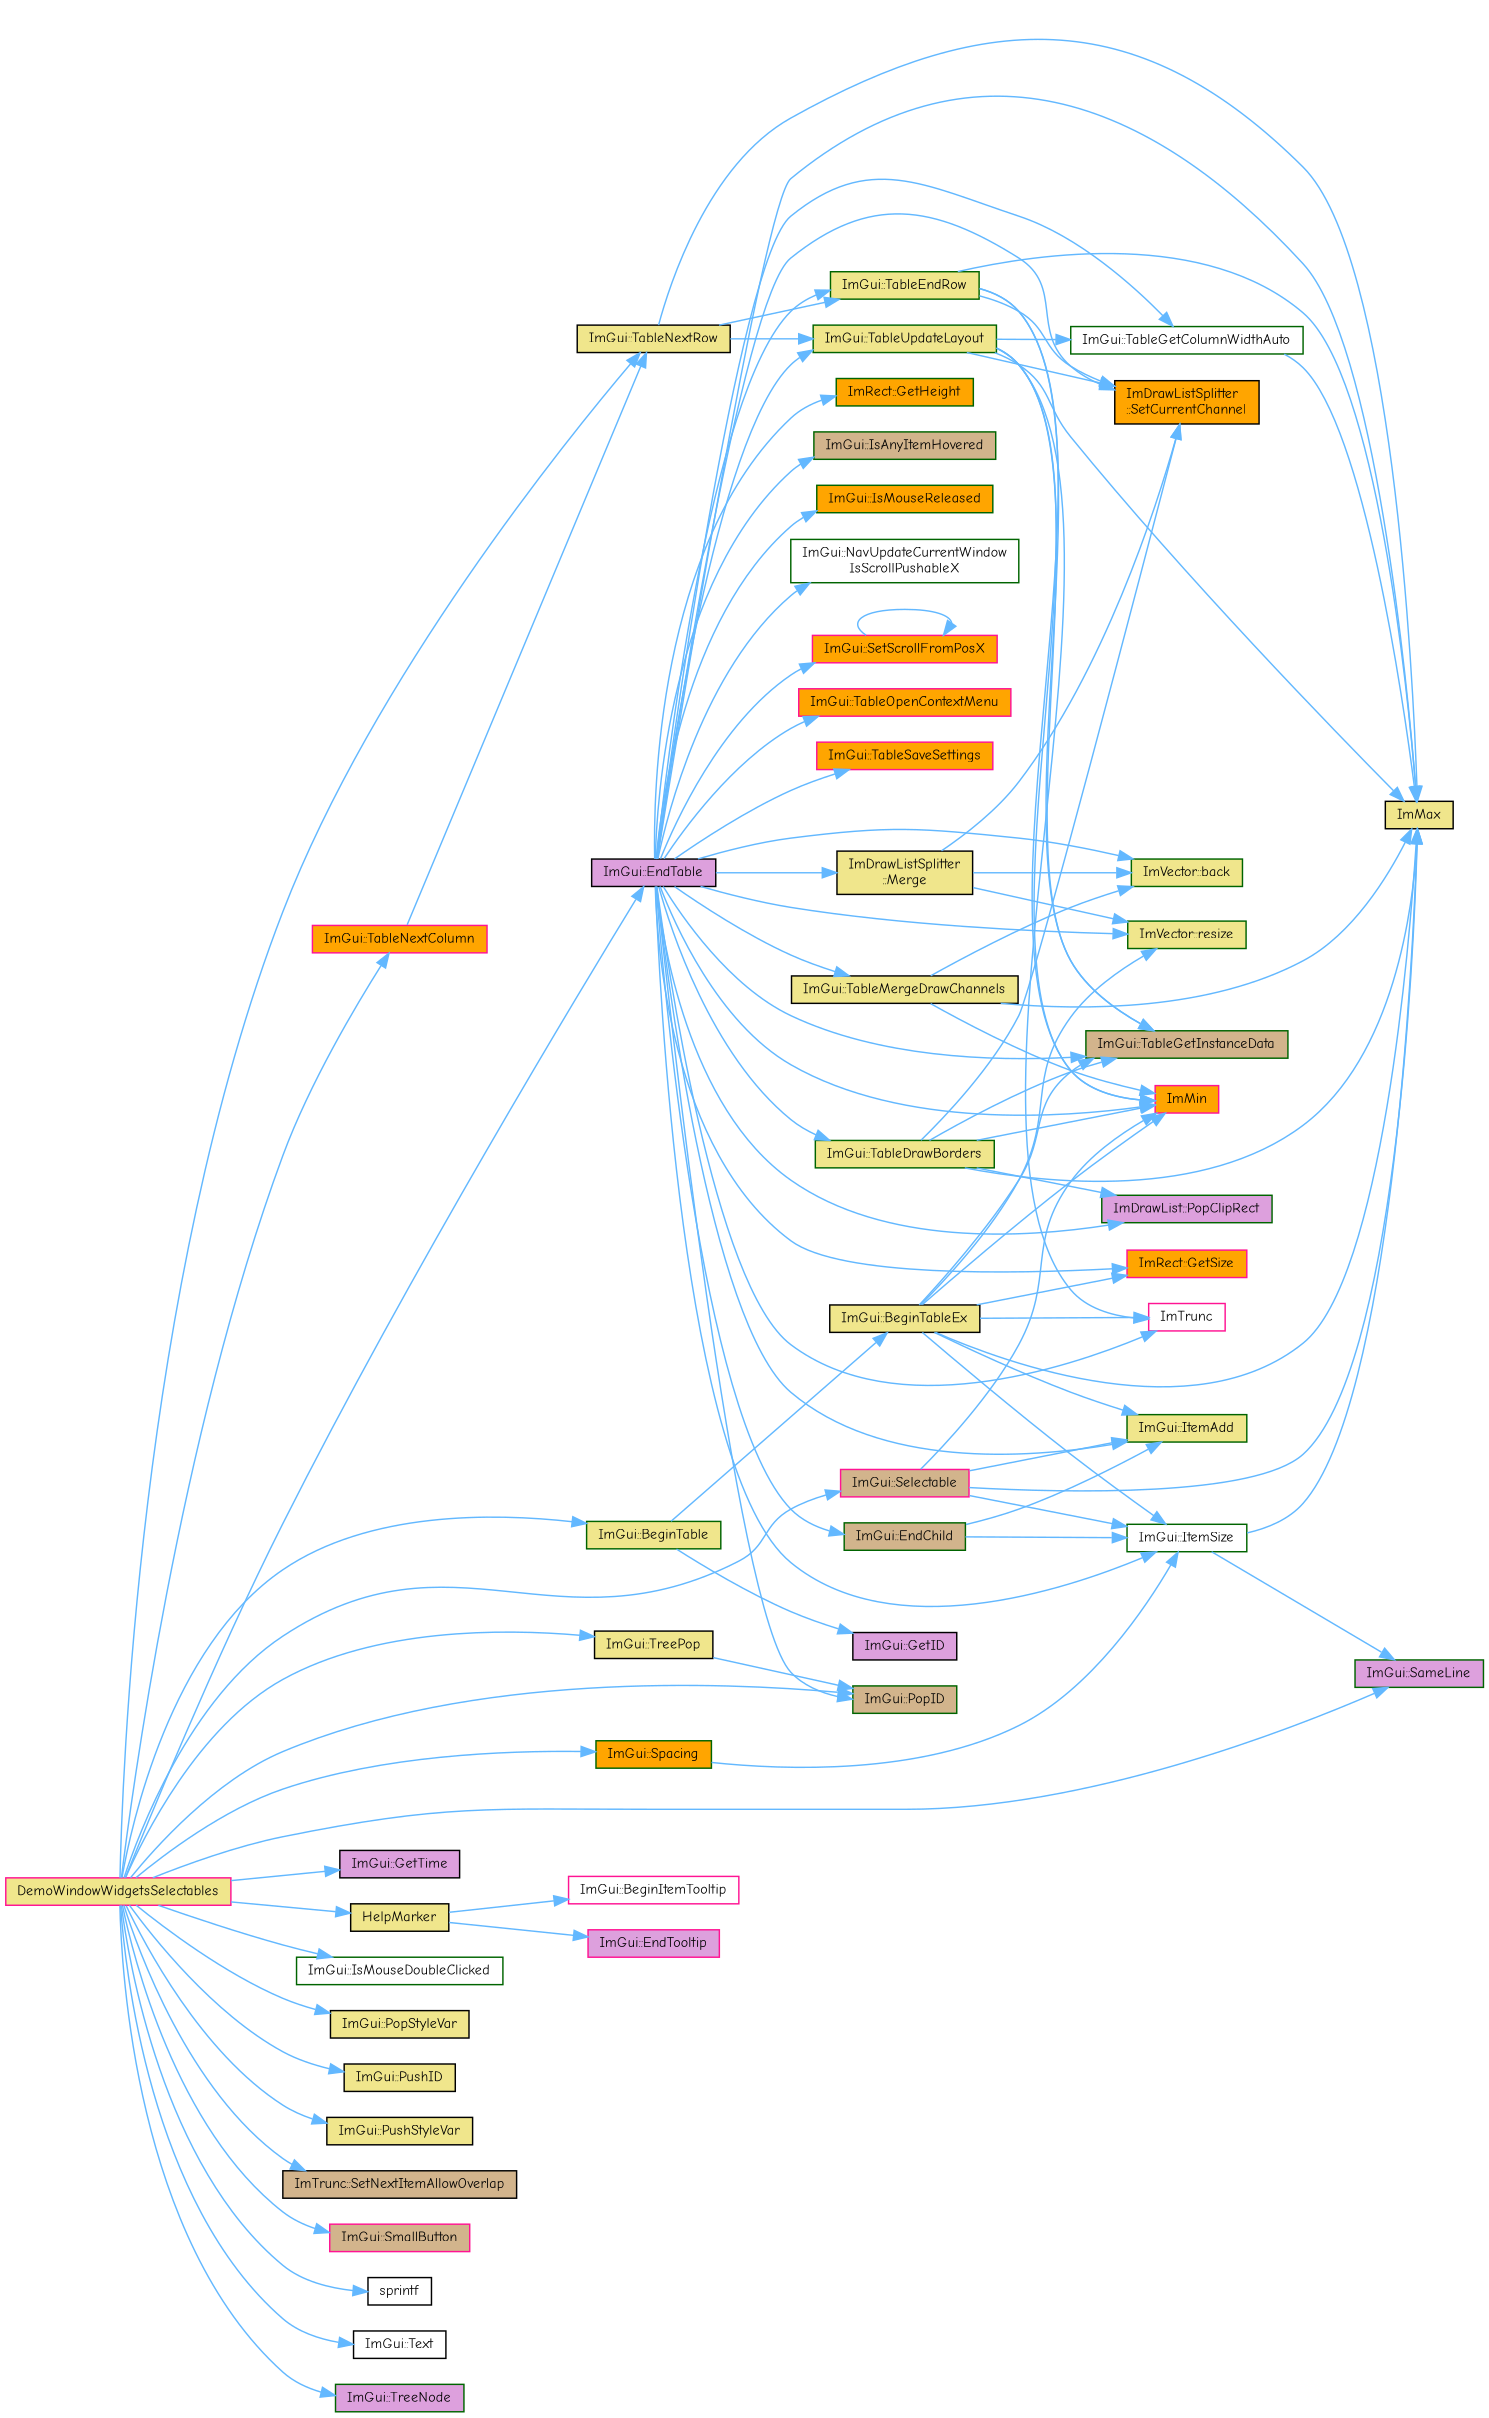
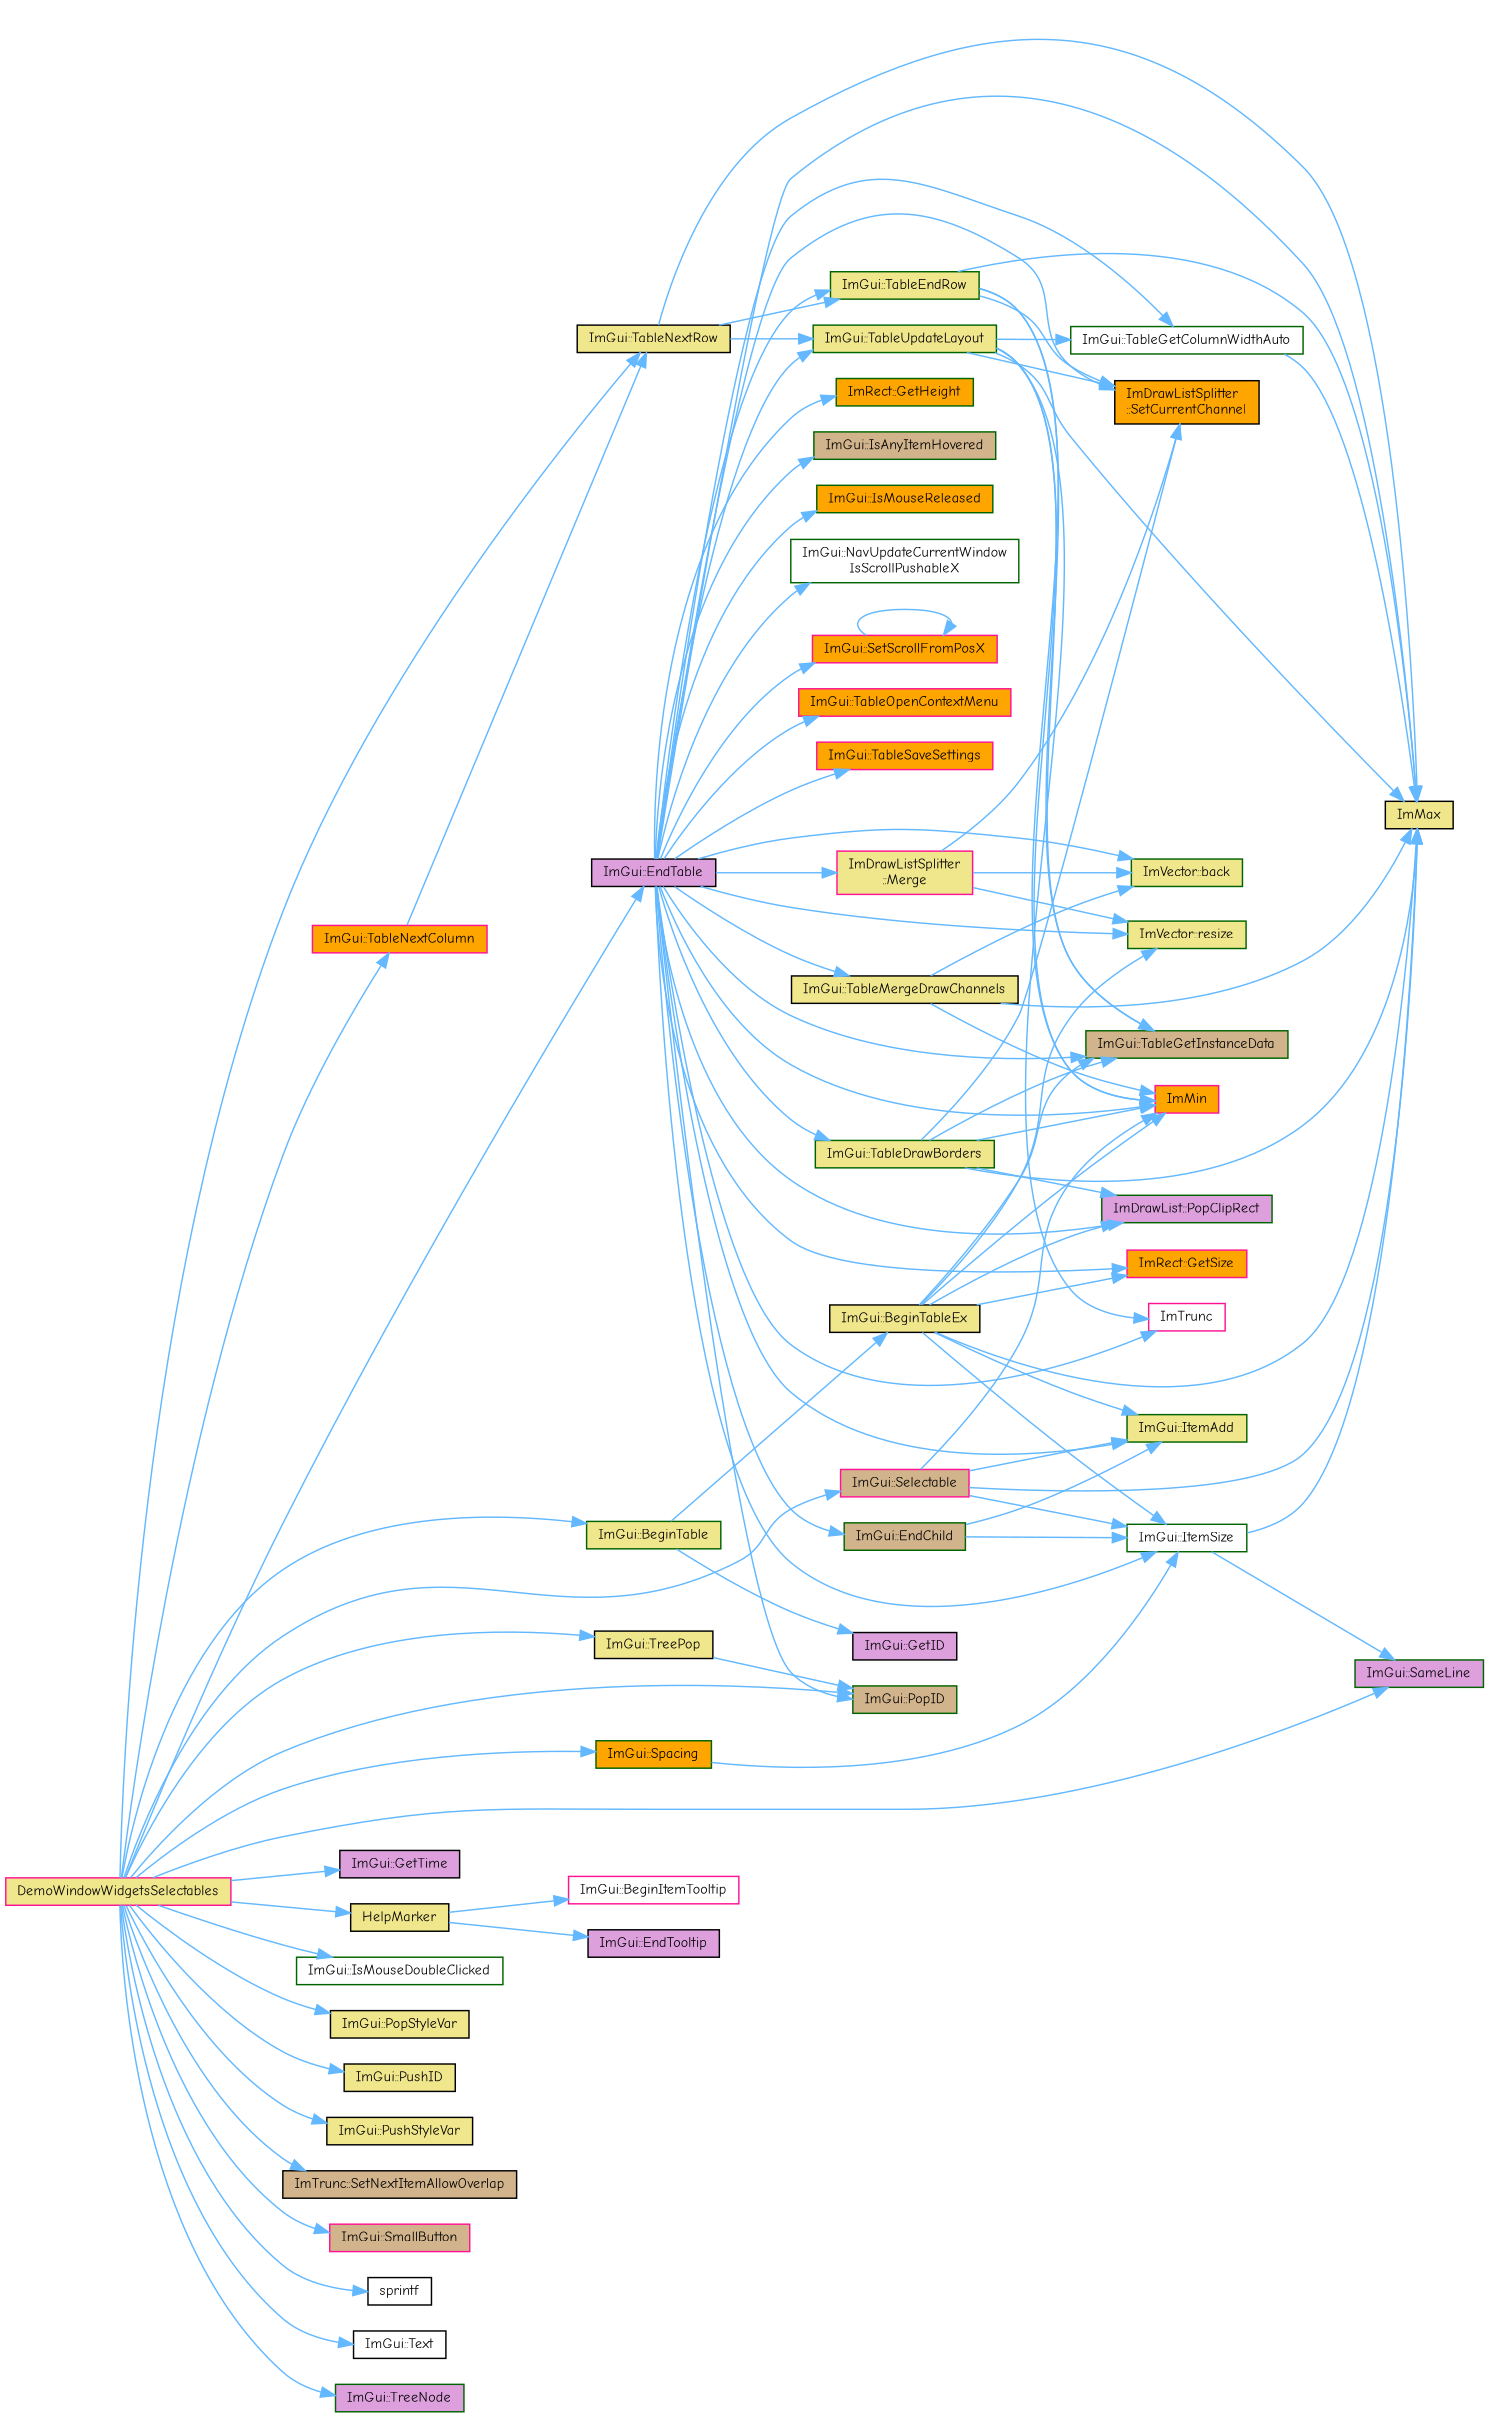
node "ImDrawListSplitter ::Merge": color black -> deeppink
edge "ImGui::BeginTableEx" -> "ImTrunc": now "ImGui::BeginTableEx" -> "ImDrawList::PopClipRect"
node "ImGui::EndTooltip": color deeppink -> black
